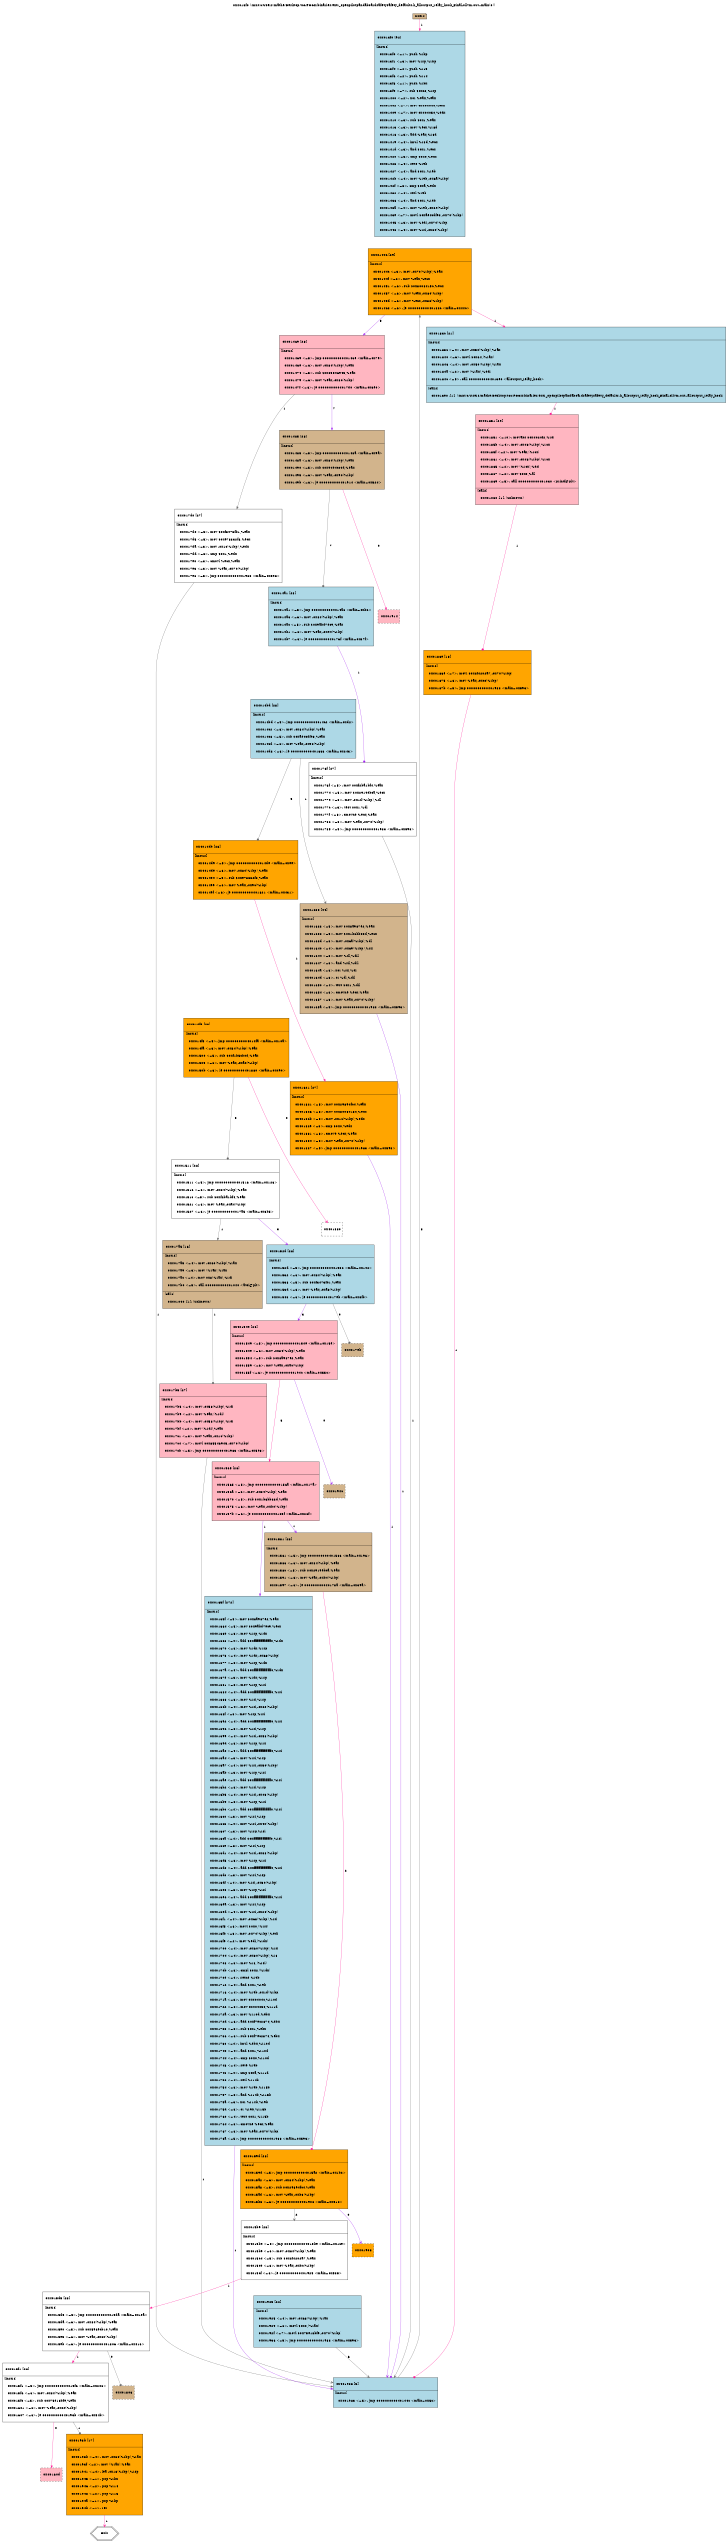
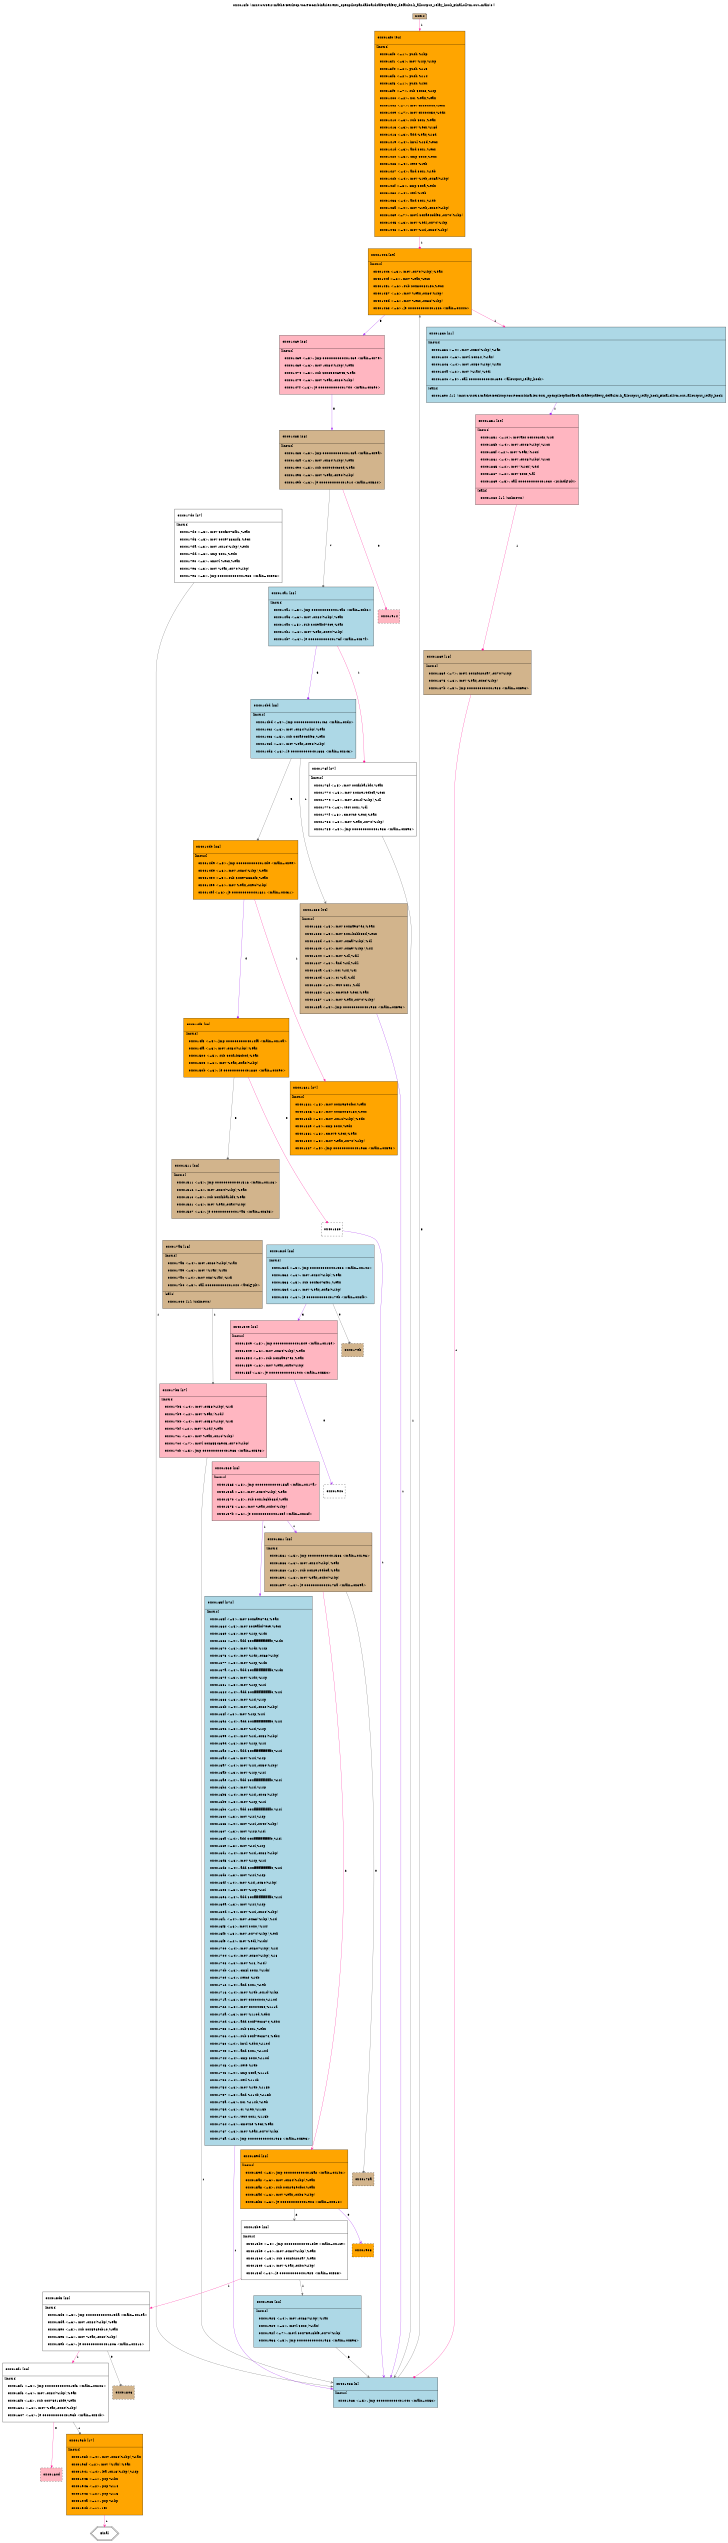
node "0x4013f0 [92]": fillcolor lightblue -> orange
edge "0x4013f0 [92]" -> "0x40144c [29]": added, label "1"
edge "0x40183c [21]" -> "0x401851 [29]": color deeppink -> purple
edge "0x401469 [28]" -> "0x401485 [28]": label " 7" -> " 8"
edge "0x401469 [28]" -> "0x4017d0 [27]": removed, label "1"
edge "0x4014a1 [28]" -> "0x4014bd [28]": added, label "6"
node "0x40186e [18]": fillcolor orange -> tan
edge "0x4014a1 [28]" -> "0x40176f [27]": color purple -> deeppink
edge "0x4014d9 [28]" -> "0x4014f5 [28]": added, label "4"
edge "0x4014f5 [28]" -> "0x401880": arrowhead vee -> dot
node "0x401511 [28]": fillcolor white -> tan
edge "0x401511 [28]" -> "0x4017a5 [16]": removed, label "1"
edge "0x401511 [28]" -> "0x40152d [28]": removed, label "3"
edge "0x401549 [28]" -> "0x401565 [28]": removed, label "3"
node "0x40194c": fillcolor tan -> white
edge "0x401633 [44]" -> "0x401983 [5]": arrowhead dot -> normal
edge "0x401821 [27]" -> "0x401983 [5]": now "0x401880" -> "0x401983 [5]"
edge "0x401581 [28]" -> "0x40159d [28]": arrowhead dot -> vee
node "0x40178a": added
edge "0x4015b9 [28]" -> "0x401925 [22]": added, label "1"
node "Exit": label "Exit" -> "Final"
